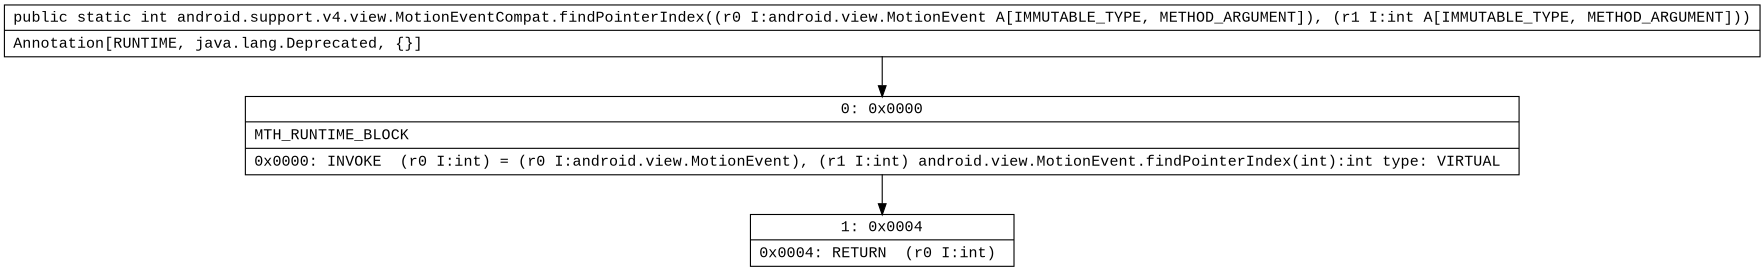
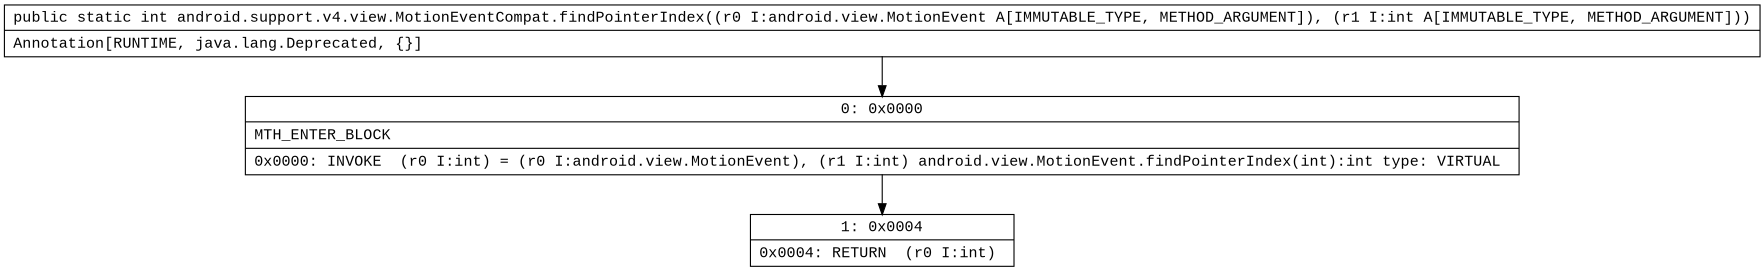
node "0: 0x0000": text "MTH_RUNTIME_BLOCK" -> "MTH_ENTER_BLOCK"
